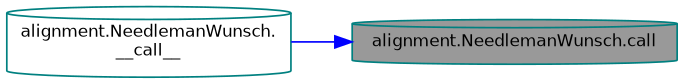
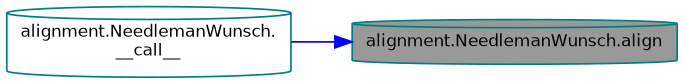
node "alignment.NeedlemanWunsch.call": label "alignment.NeedlemanWunsch.call" -> "alignment.NeedlemanWunsch.align"
